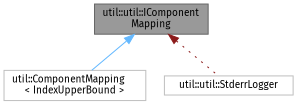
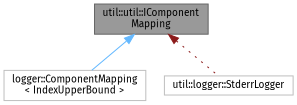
node "util::ComponentMapping < IndexUpperBound >": label "util::ComponentMapping < IndexUpperBound >" -> "logger::ComponentMapping < IndexUpperBound >"
node "util::util::StderrLogger": label "util::util::StderrLogger" -> "util::logger::StderrLogger"
